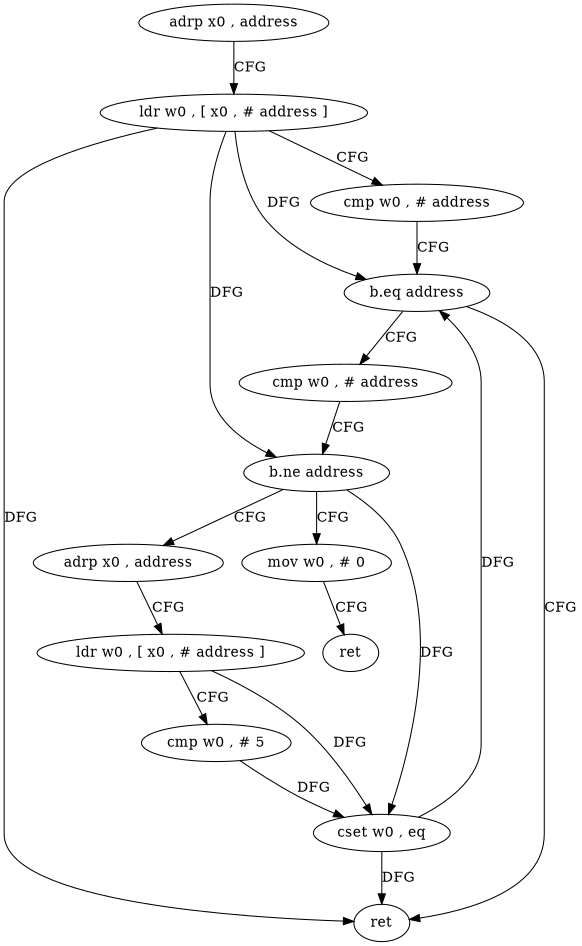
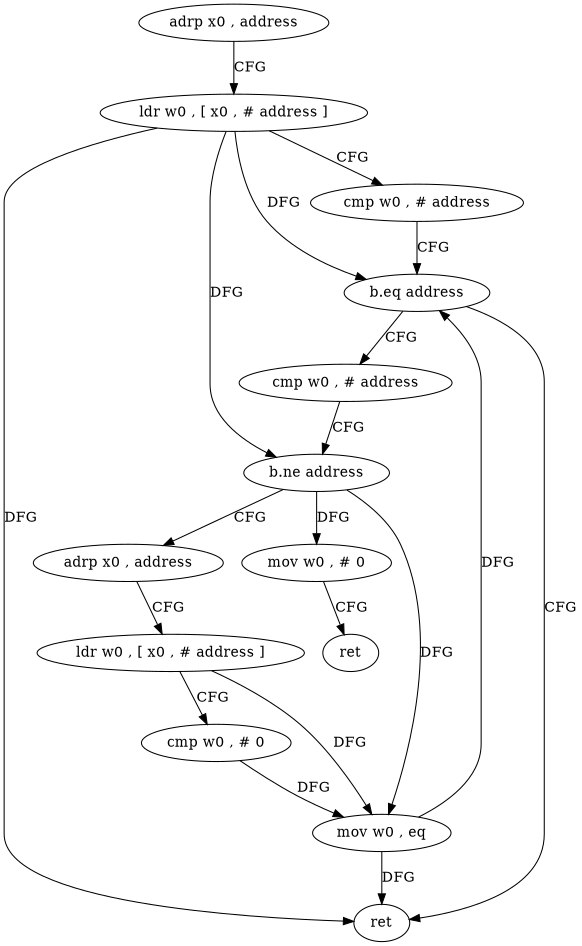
edge "b.ne address" -> "mov w0 , # 0": label "CFG" -> "DFG"
node "cmp w0 , # 5": label "cmp w0 , # 5" -> "cmp w0 , # 0"
node "cset w0 , eq": label "cset w0 , eq" -> "mov w0 , eq"
